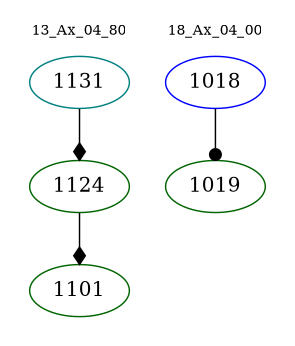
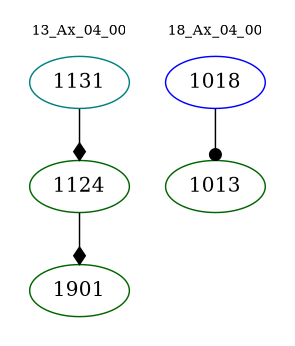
cluster "13_Ax_04_80": label "13_Ax_04_80" -> "13_Ax_04_00"
node "1019": label "1019" -> "1013"
node "1101": label "1101" -> "1901"
